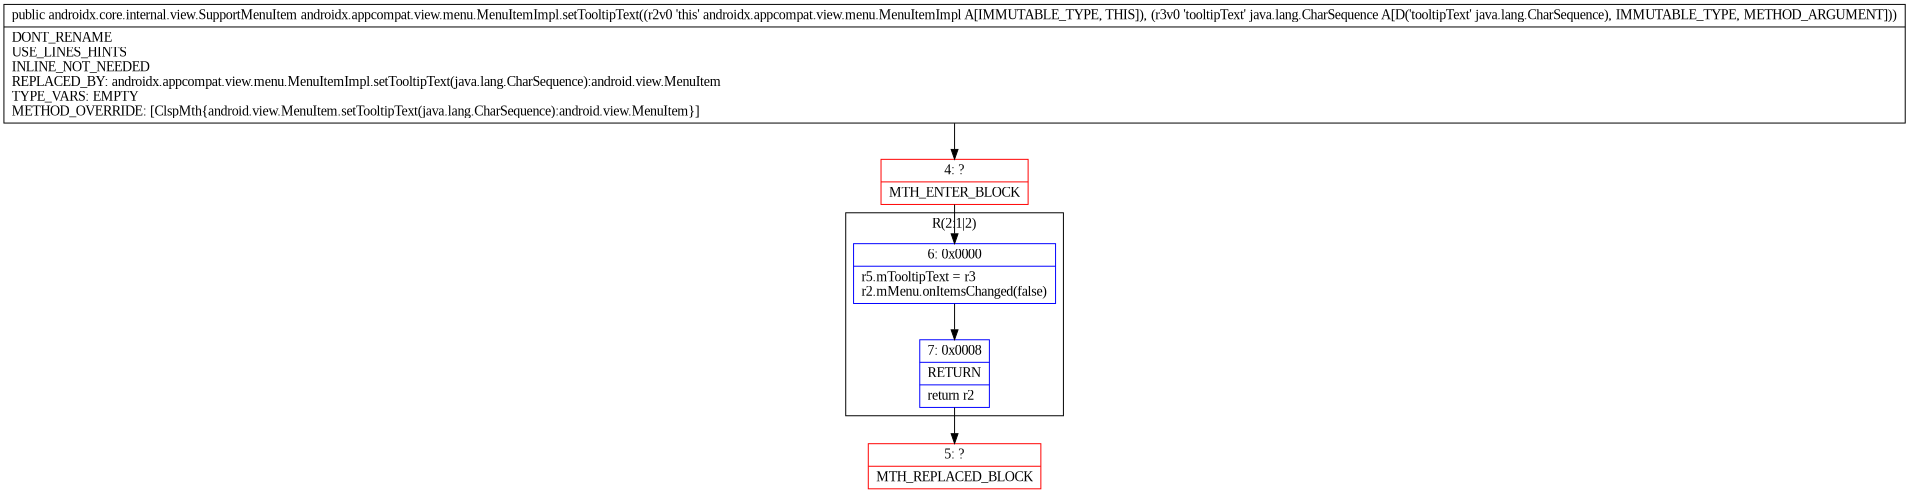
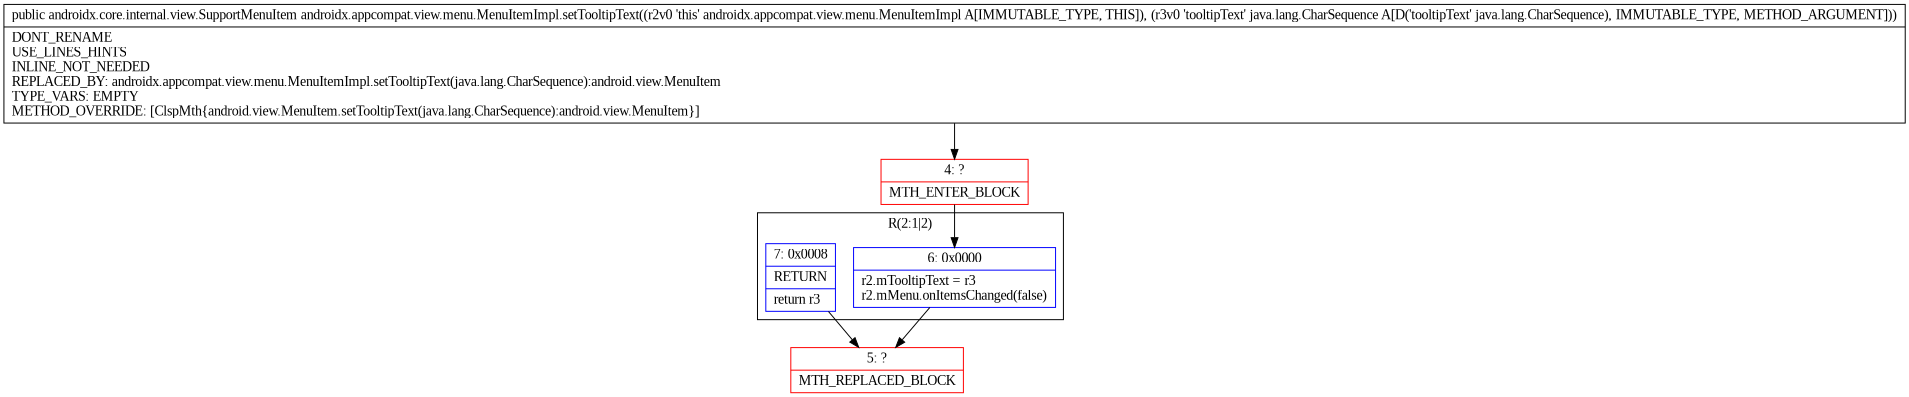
node "6: 0x0000": text "r5.mTooltipText = r3" -> "r2.mTooltipText = r3"
edge "6: 0x0000" -> "7: 0x0008": now "6: 0x0000" -> "5: ?"
node "7: 0x0008": text "return r2" -> "return r3"
